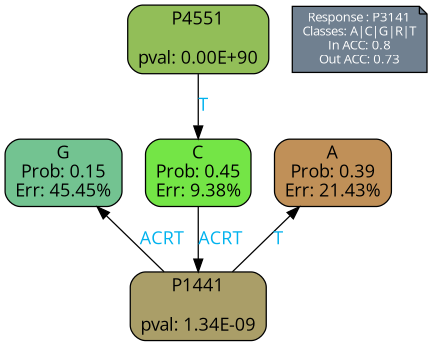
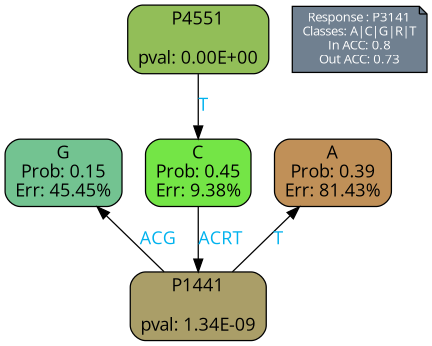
node "P4551 pval: 0.00E+90": label "P4551 pval: 0.00E+90" -> "P4551 pval: 0.00E+00"
node "A Prob: 0.39 Err: 21.43%": label "A Prob: 0.39 Err: 21.43%" -> "A Prob: 0.39 Err: 81.43%"
edge "P1441 pval: 1.34E-09" -> "G Prob: 0.15 Err: 45.45%": label "ACRT" -> "ACG"
